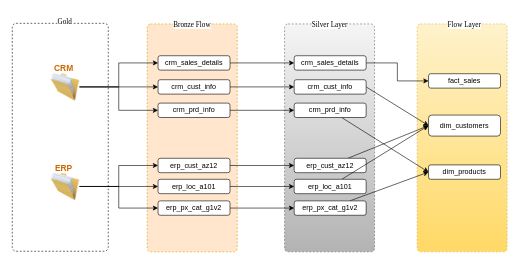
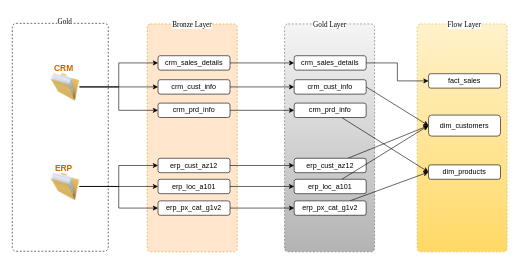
node "Bronze Flow": label "Bronze Flow" -> "Bronze Layer"
node "Silver Layer": label "Silver Layer" -> "Gold Layer"
